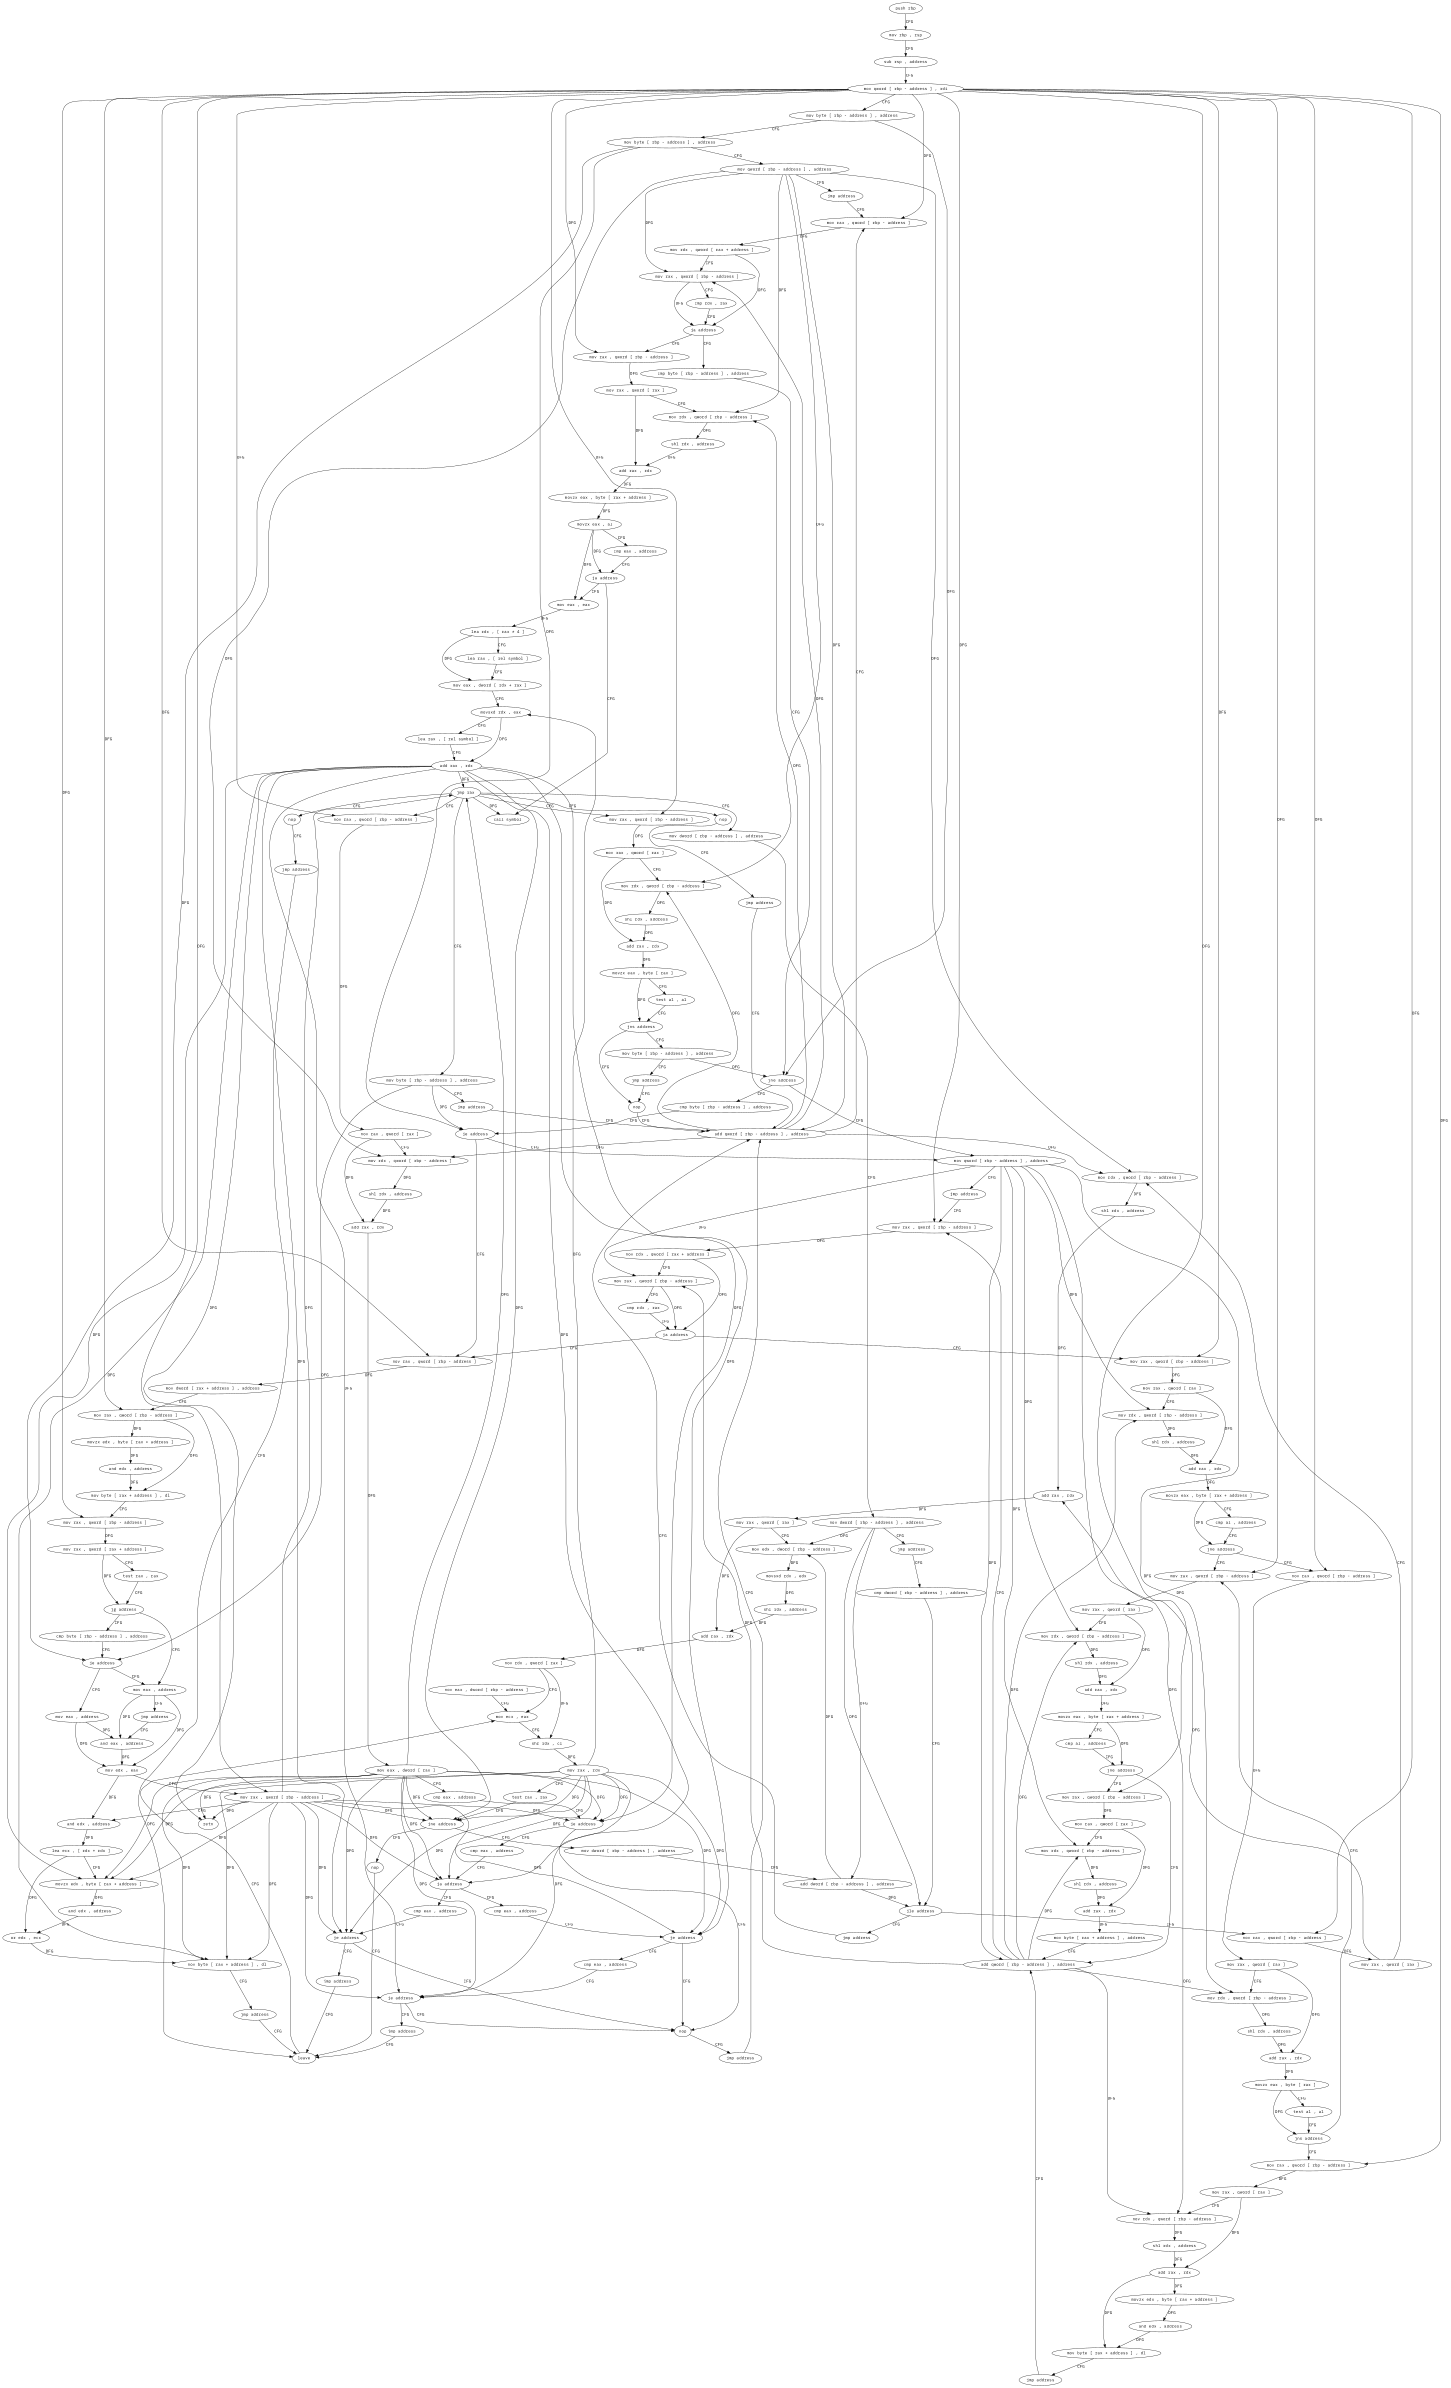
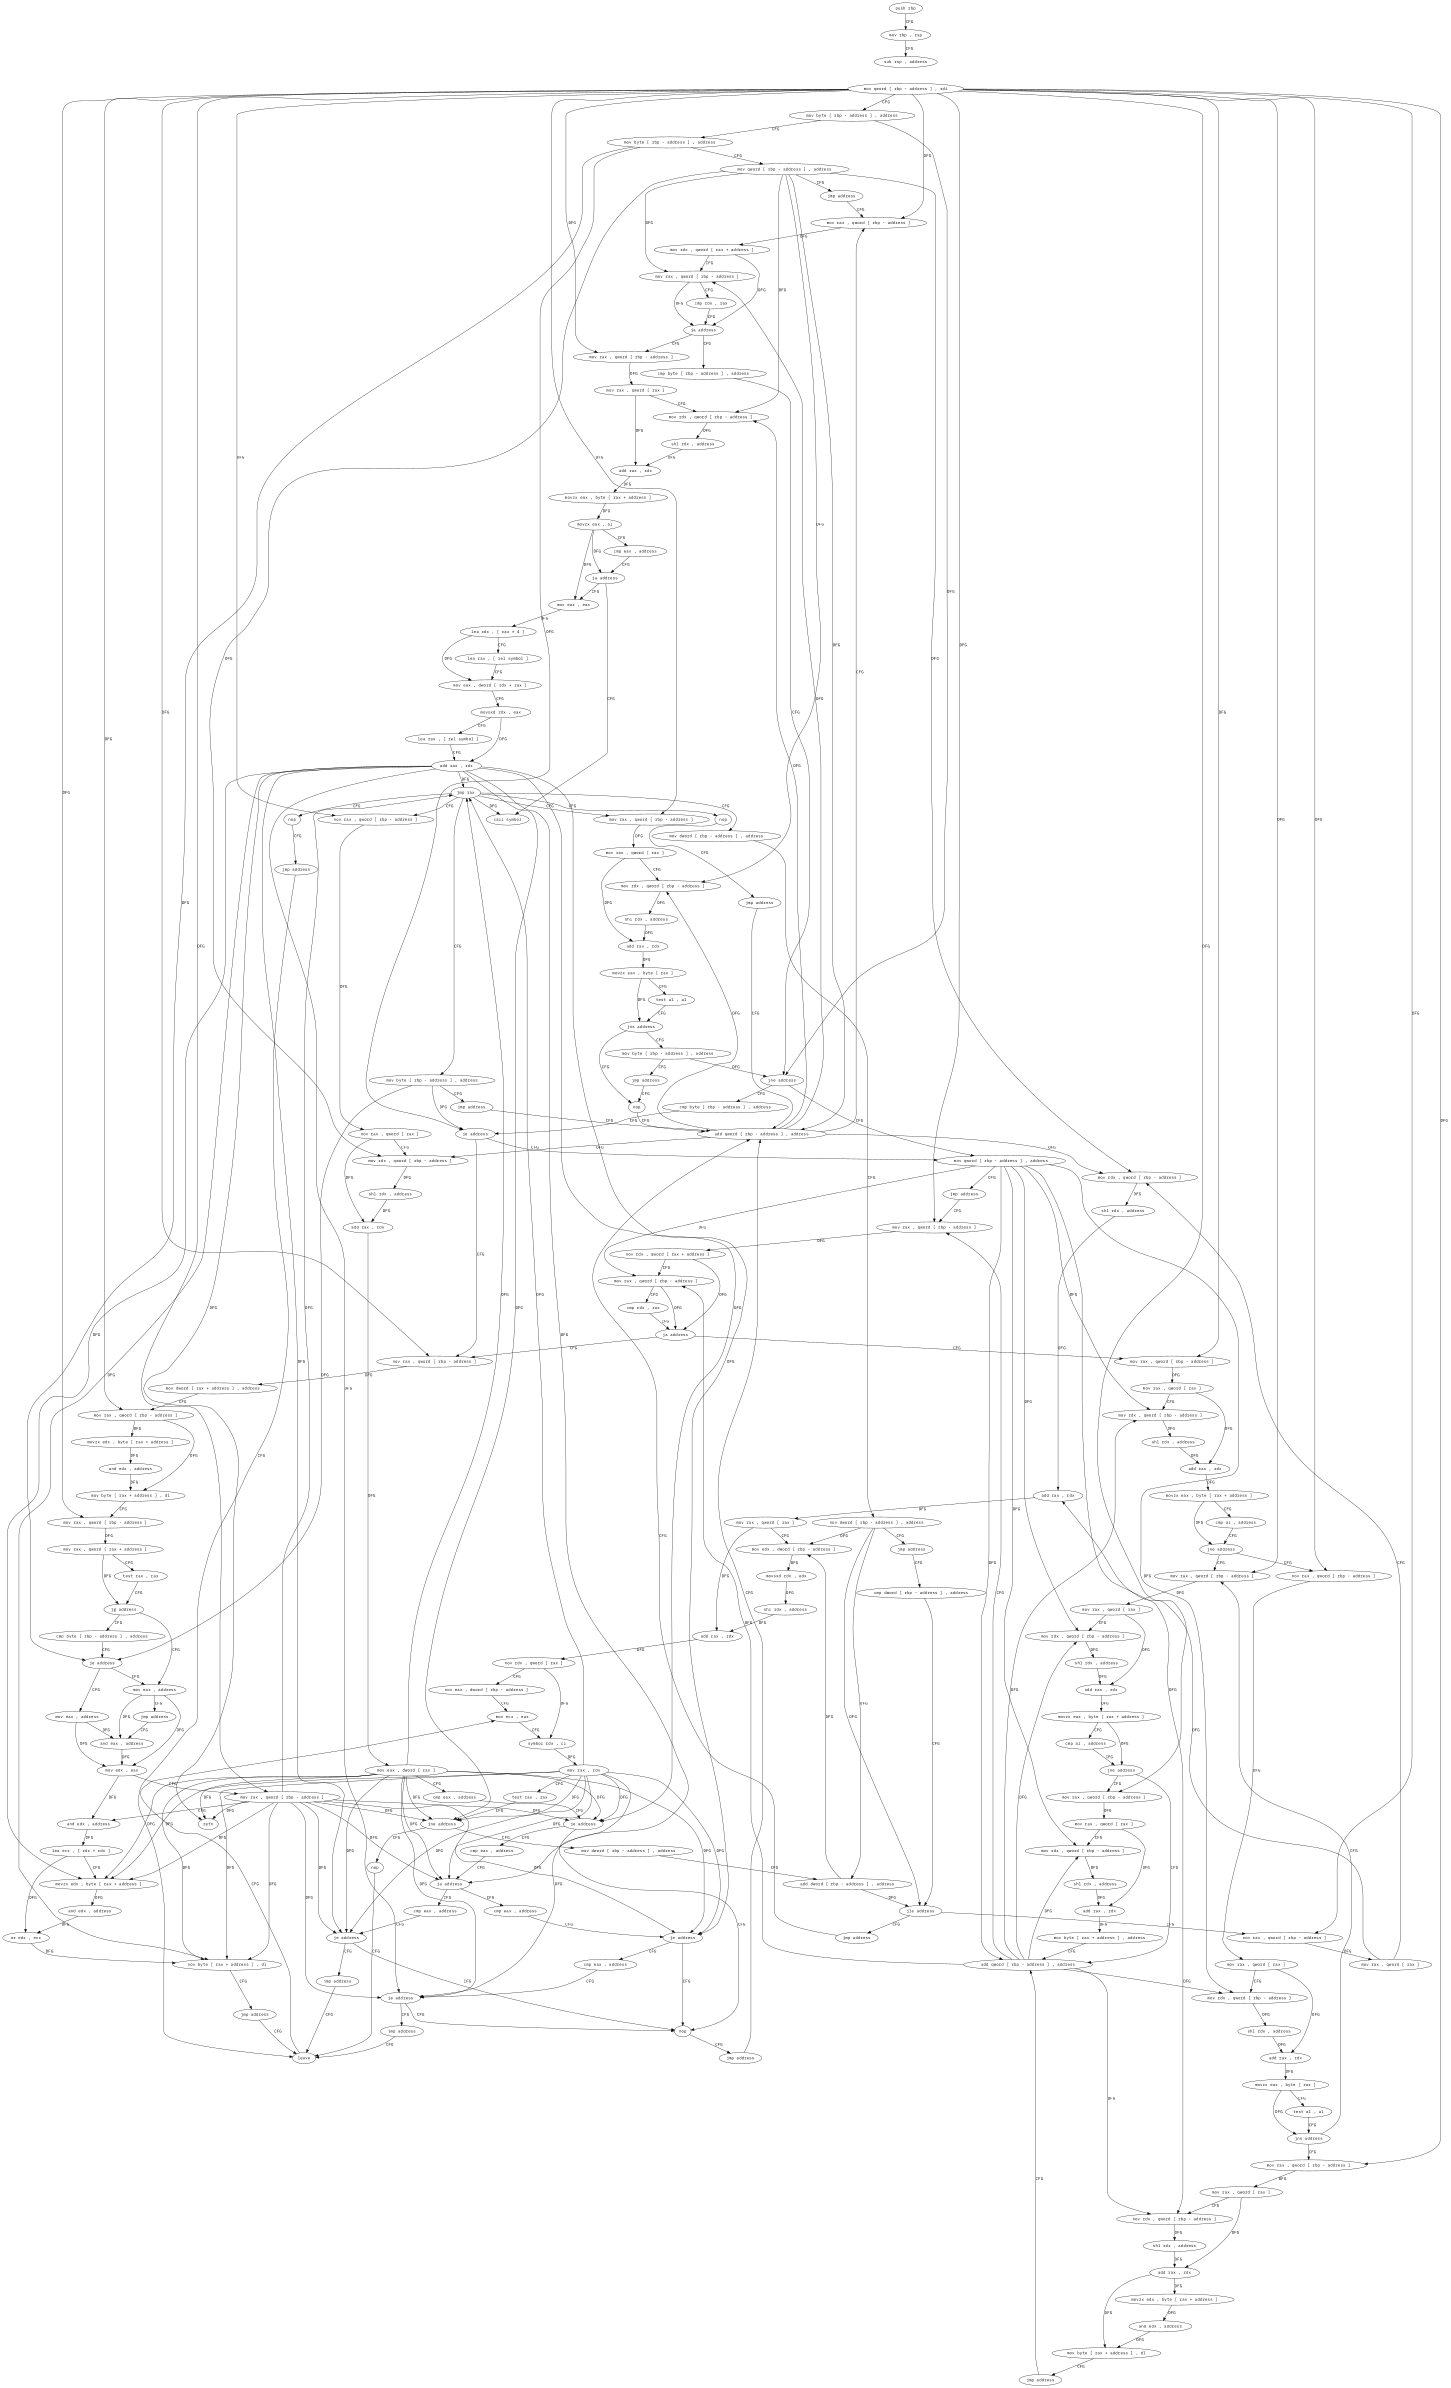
edge "sub rsp , address" -> "mov qword [ rbp - address ] , rdi": removed, label "CFG"
edge "mov rax , rdx" -> "movsxd rdx , eax": now "mov rax , rdx" -> "jmp rax"
edge "mov rdx , qword [ rax ]" -> "mov ecx , eax": now "mov rdx , qword [ rax ]" -> "mov eax , dword [ rbp - address ]"
node "shr rdx , cl": label "shr rdx , cl" -> "symbol rdx , cl"
